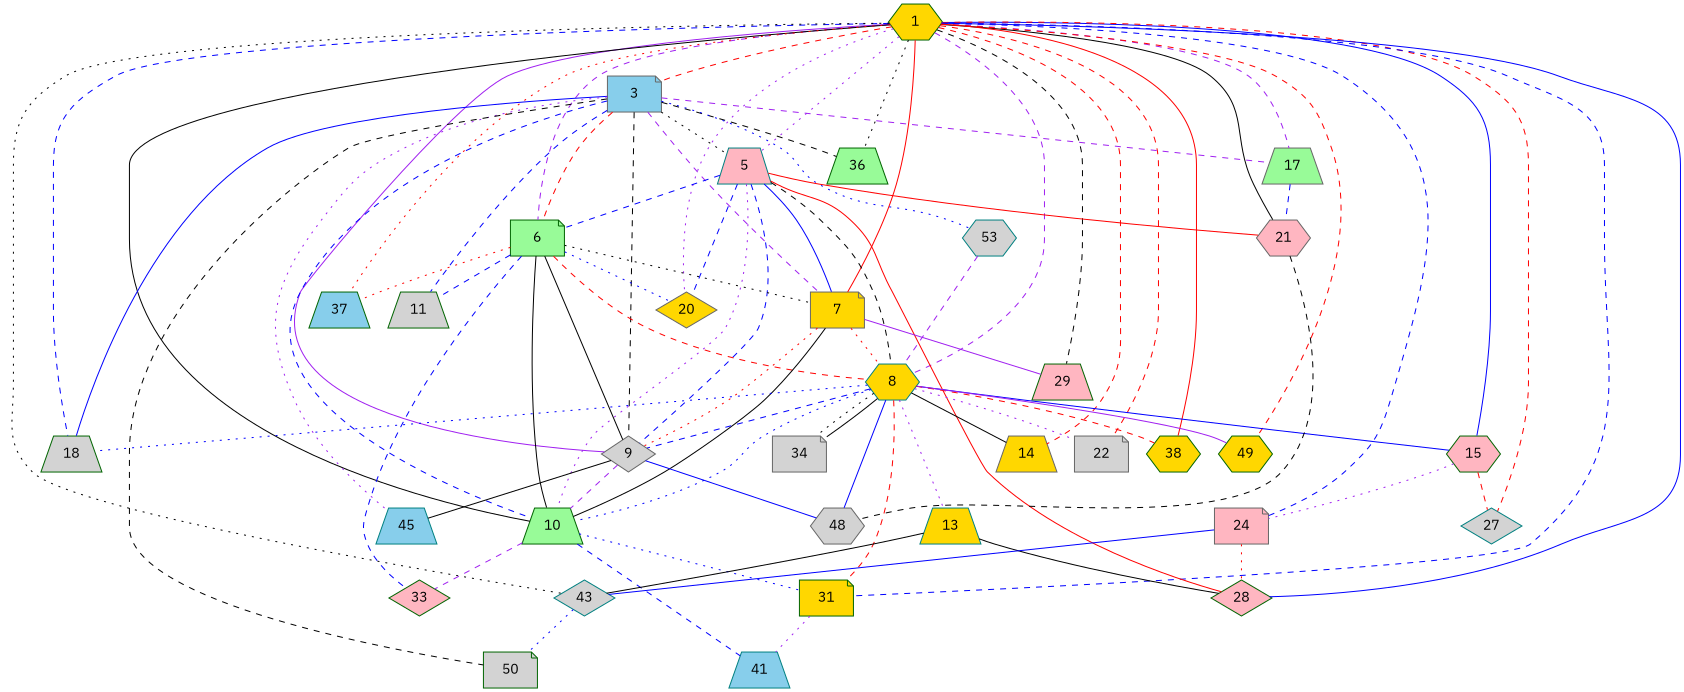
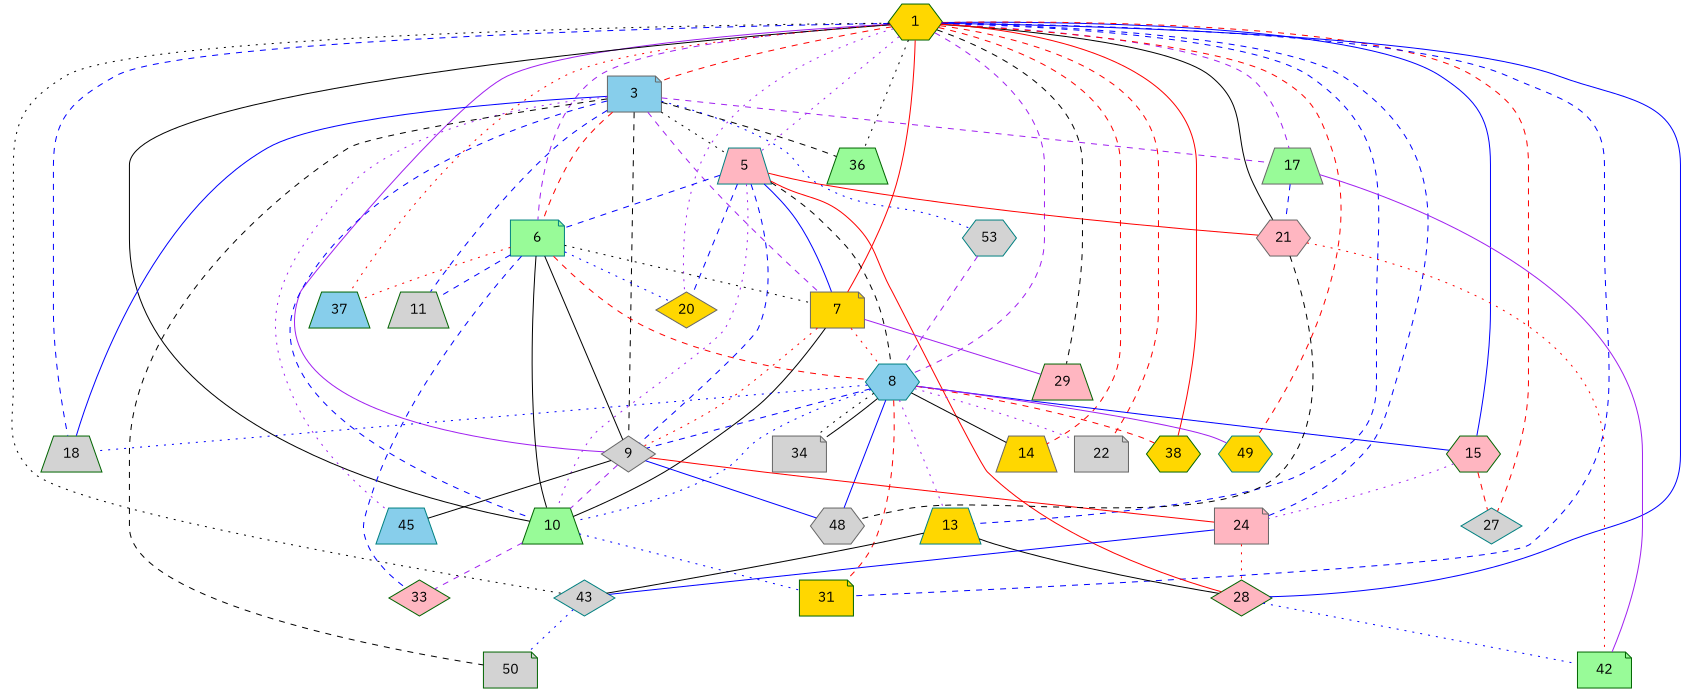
edge "1" -- "13": added
node "6": color darkgreen -> teal
node "8": fillcolor gold -> skyblue
node "49": color darkgreen -> teal
edge "9" -- "24": added
node "41": removed
node "42": added
